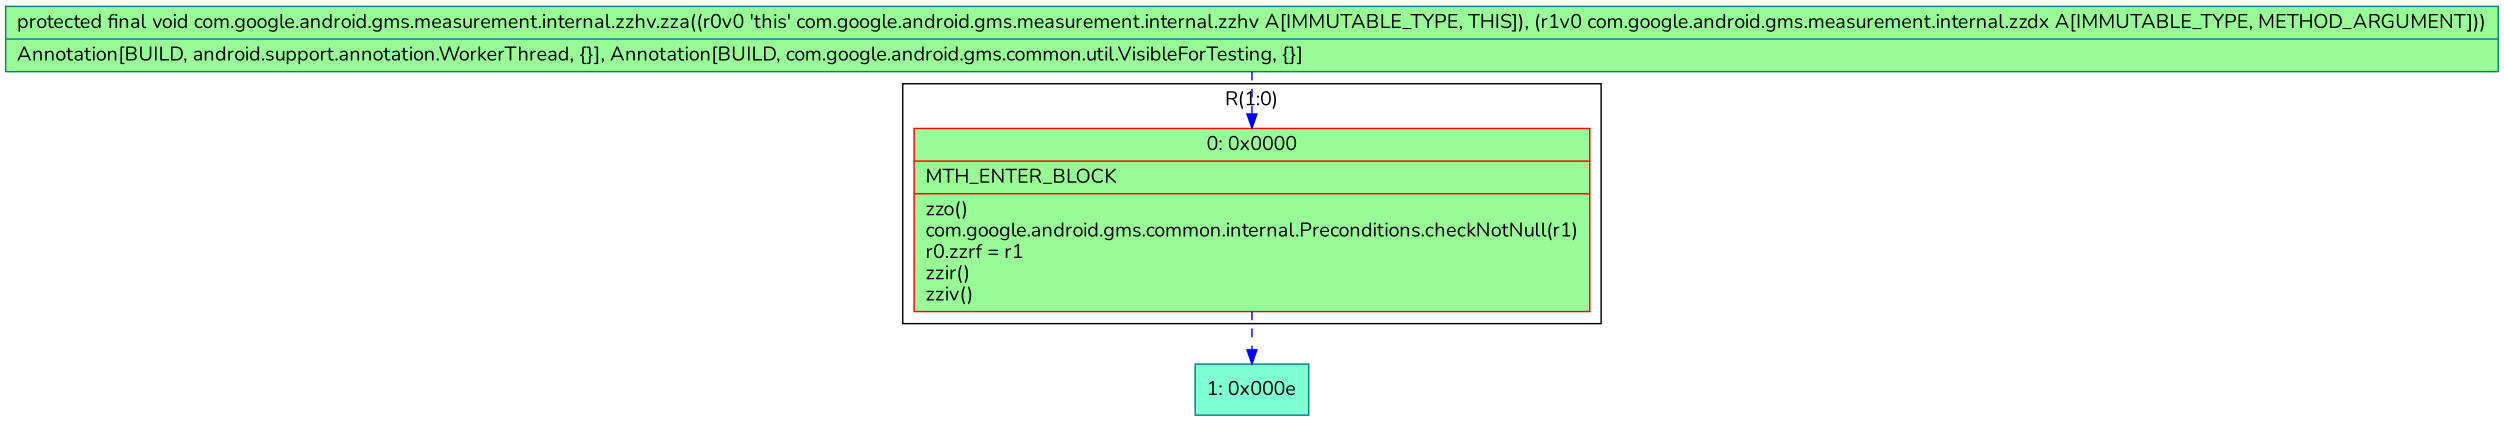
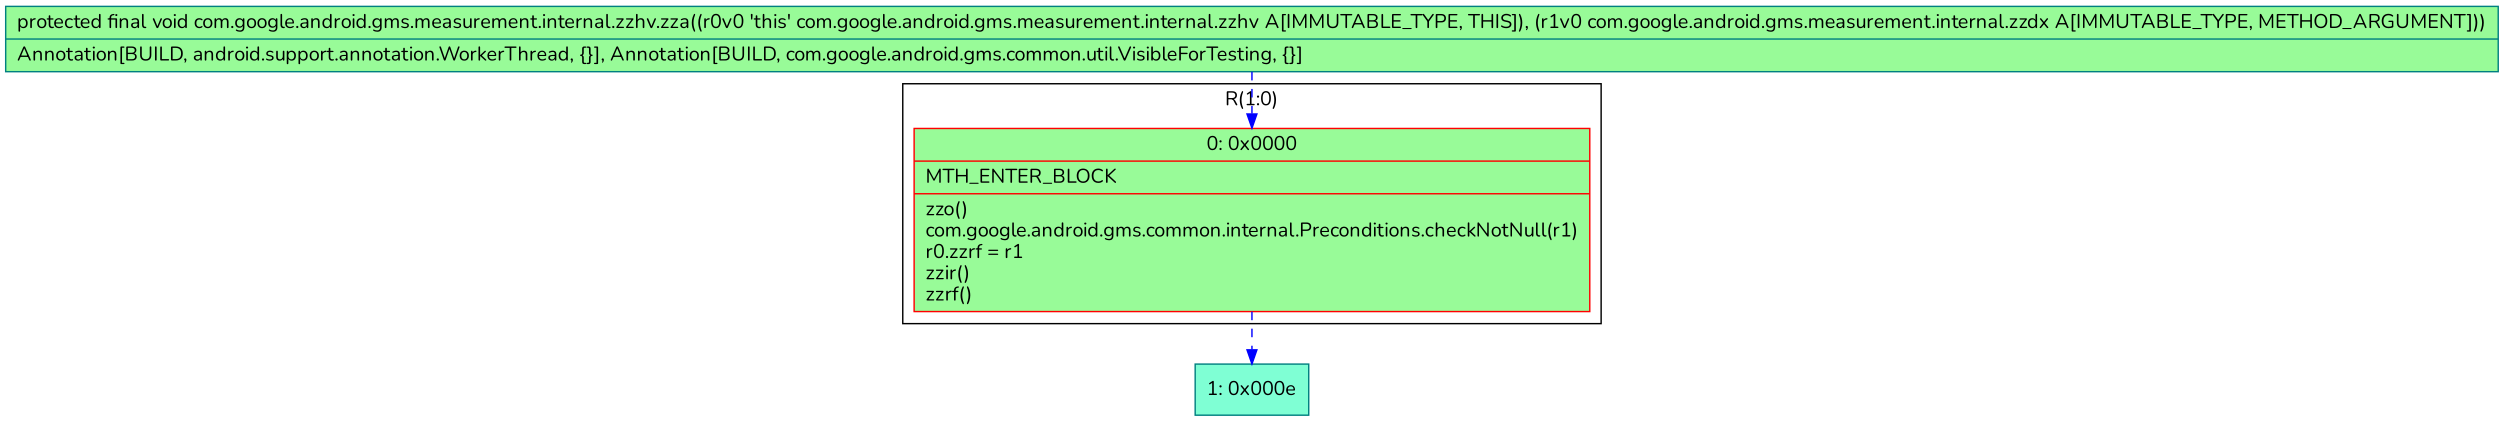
node "0: 0x0000": text "zziv()" -> "zzrf()"
